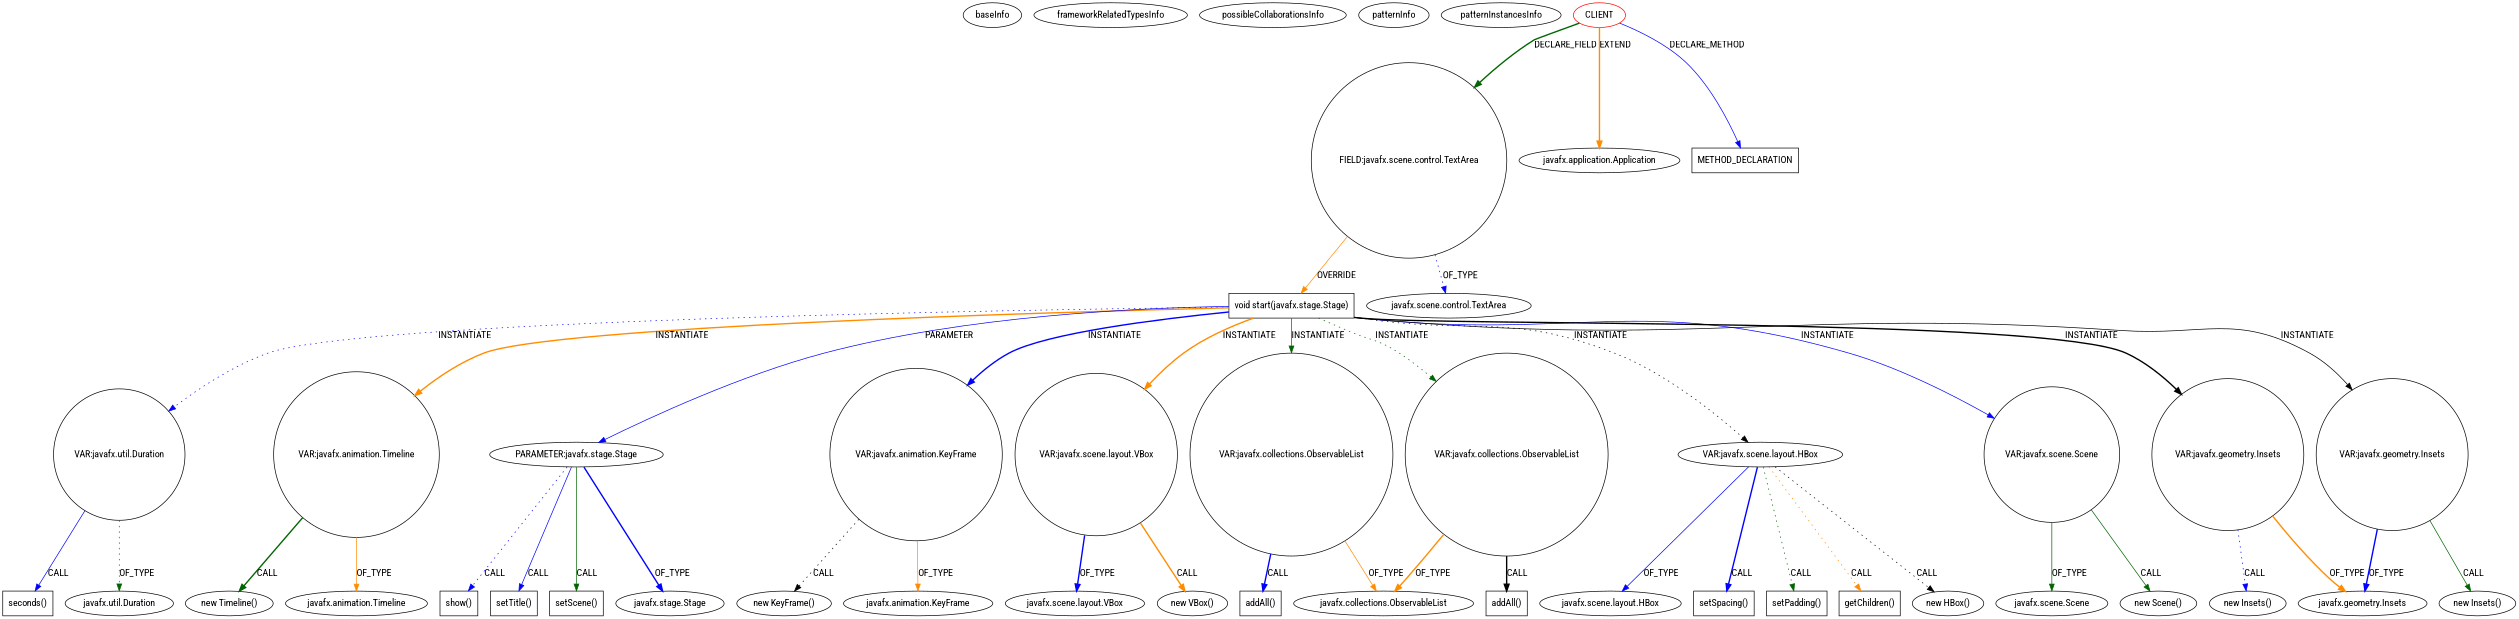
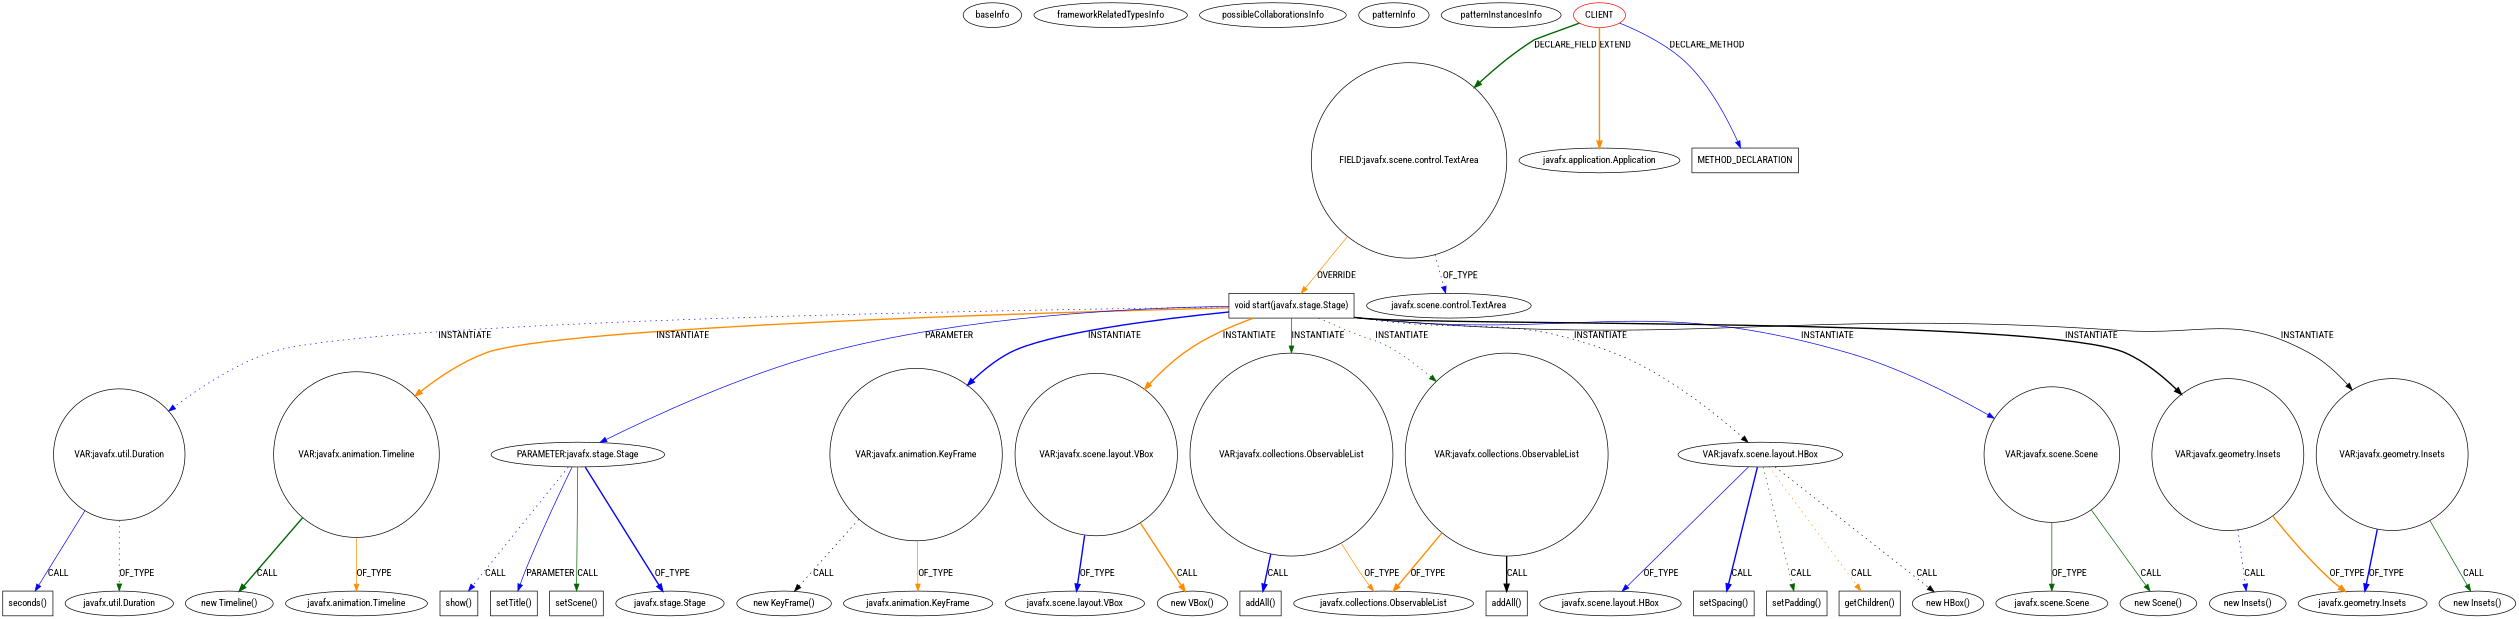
edge "PARAMETER:javafx.stage.Stage" -> "setTitle()": label "CALL" -> "PARAMETER"
